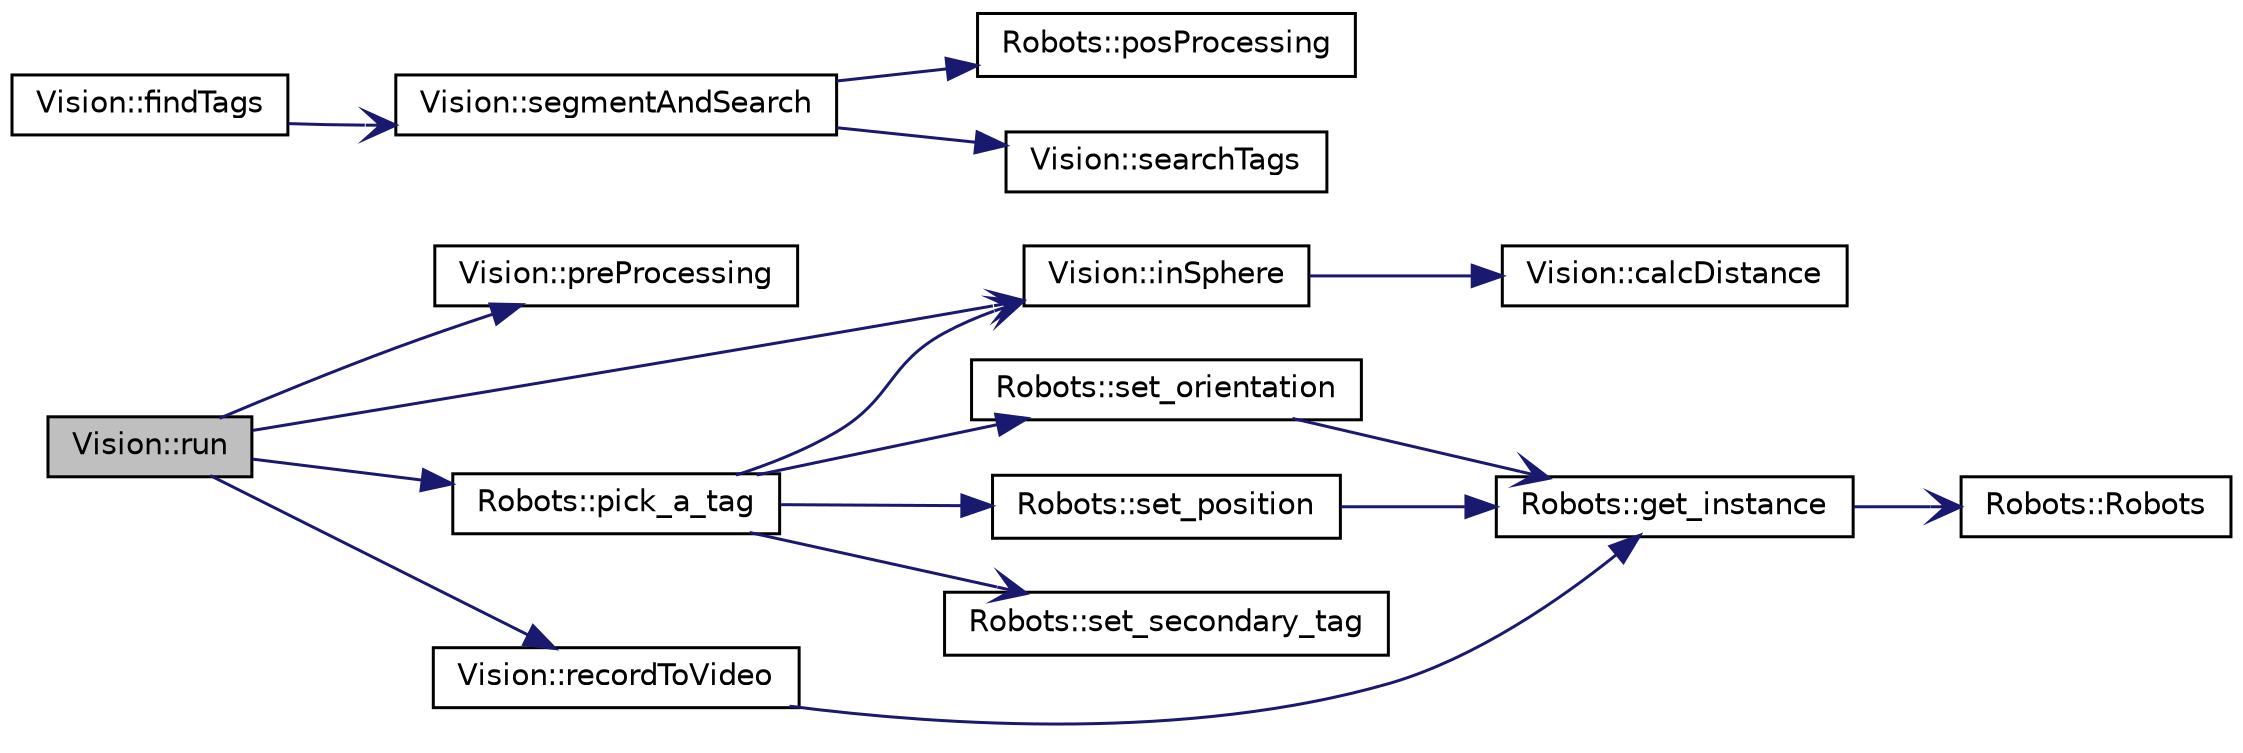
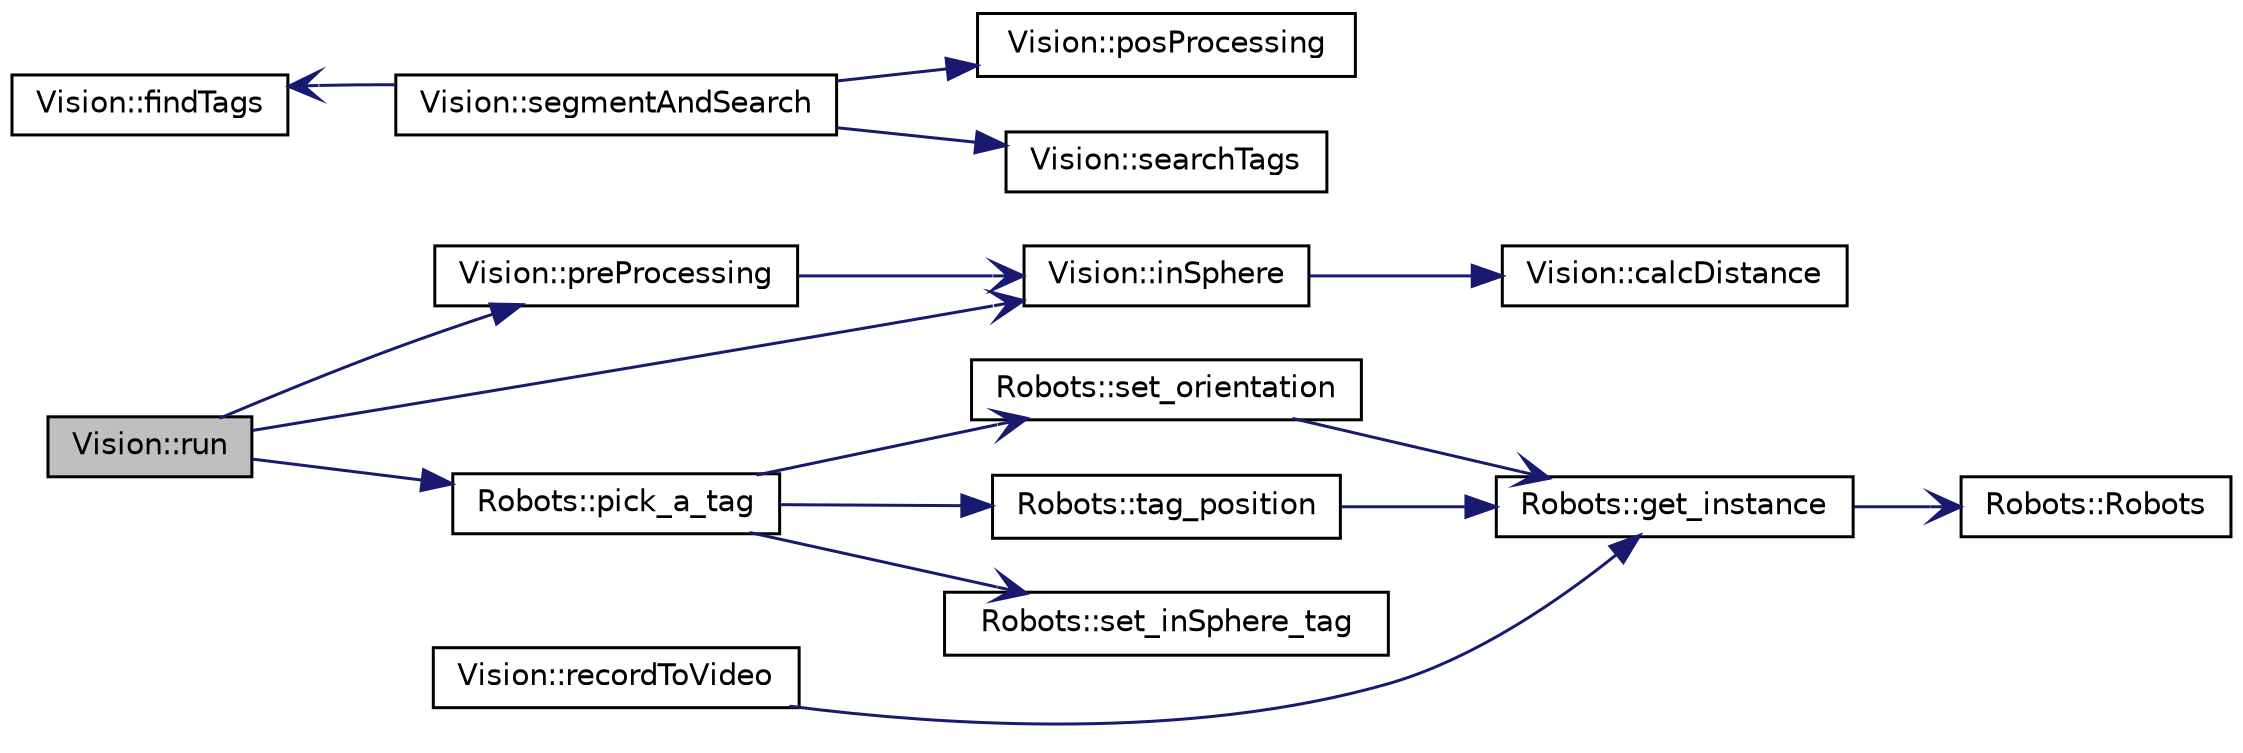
node "Robots::posProcessing": label "Robots::posProcessing" -> "Vision::posProcessing"
edge "Vision::findTags" -> "Vision::segmentAndSearch": reversed
edge "Robots::pick_a_tag" -> "Vision::inSphere": now "Vision::preProcessing" -> "Vision::inSphere"
edge "Robots::pick_a_tag" -> "Robots::set_orientation": arrowhead normal -> vee
node "Robots::set_position": label "Robots::set_position" -> "Robots::tag_position"
edge "Vision::run" -> "Vision::recordToVideo": removed
node "Robots::set_secondary_tag": label "Robots::set_secondary_tag" -> "Robots::set_inSphere_tag"
